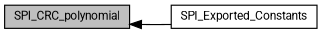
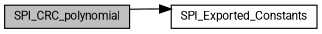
edge "SPI_Exported_Constants" -> "SPI_CRC_polynomial": reversed
